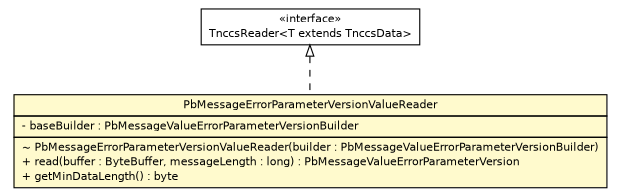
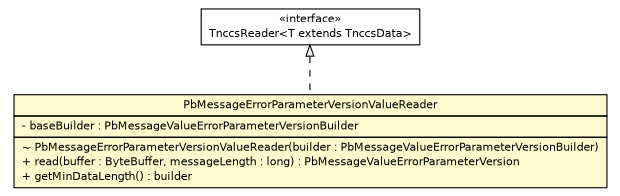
node "PbMessageErrorParameterVersionValueReader": text "+ getMinDataLength() : byte" -> "+ getMinDataLength() : builder"
